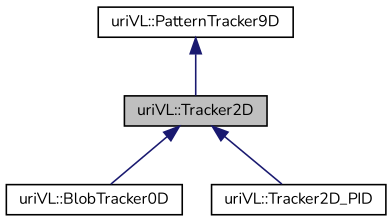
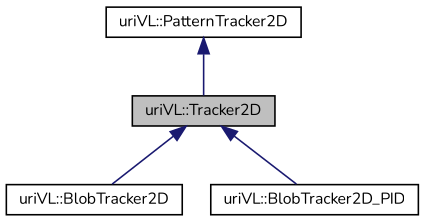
node "uriVL::PatternTracker9D": label "uriVL::PatternTracker9D" -> "uriVL::PatternTracker2D"
node "uriVL::BlobTracker0D": label "uriVL::BlobTracker0D" -> "uriVL::BlobTracker2D"
node "uriVL::Tracker2D_PID": label "uriVL::Tracker2D_PID" -> "uriVL::BlobTracker2D_PID"
